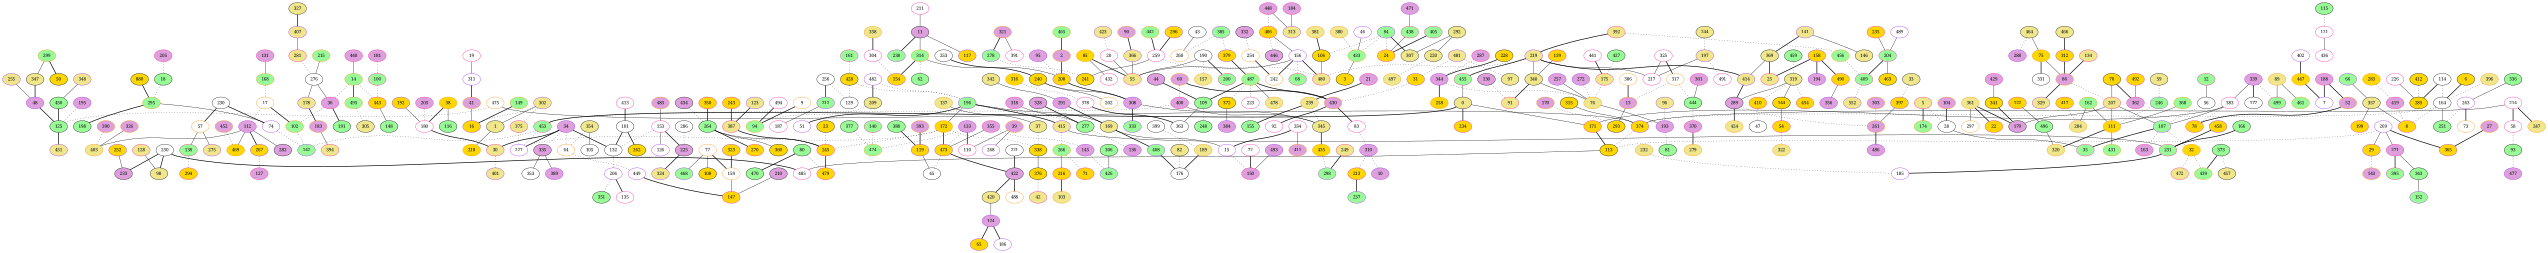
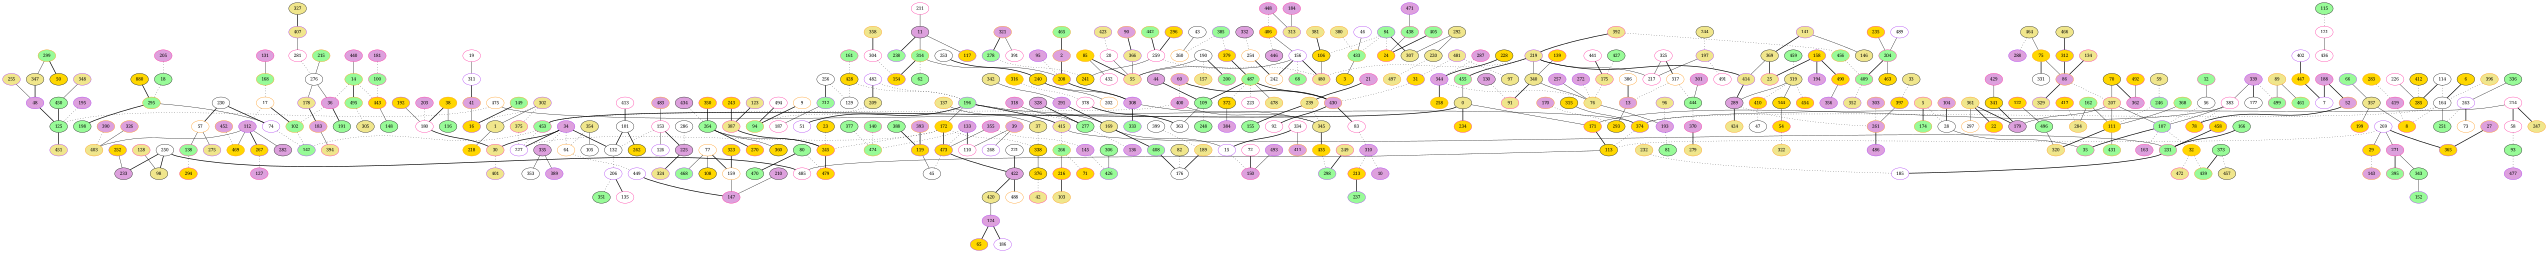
node "281": fillcolor khaki -> white
node "147": fillcolor gold -> plum
